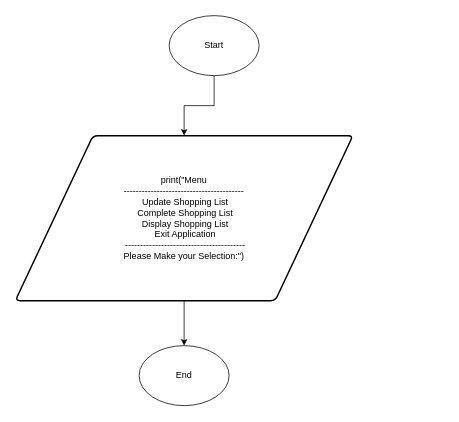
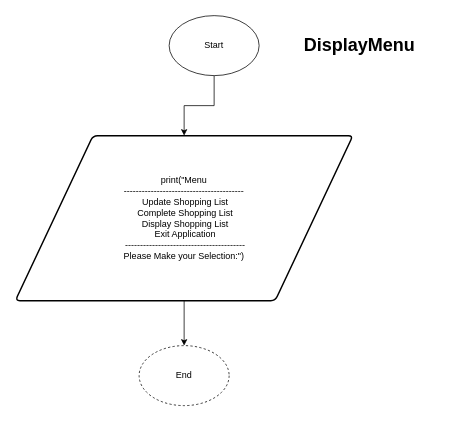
node "DisplayMenu": added
node "End": style solid -> dashed
